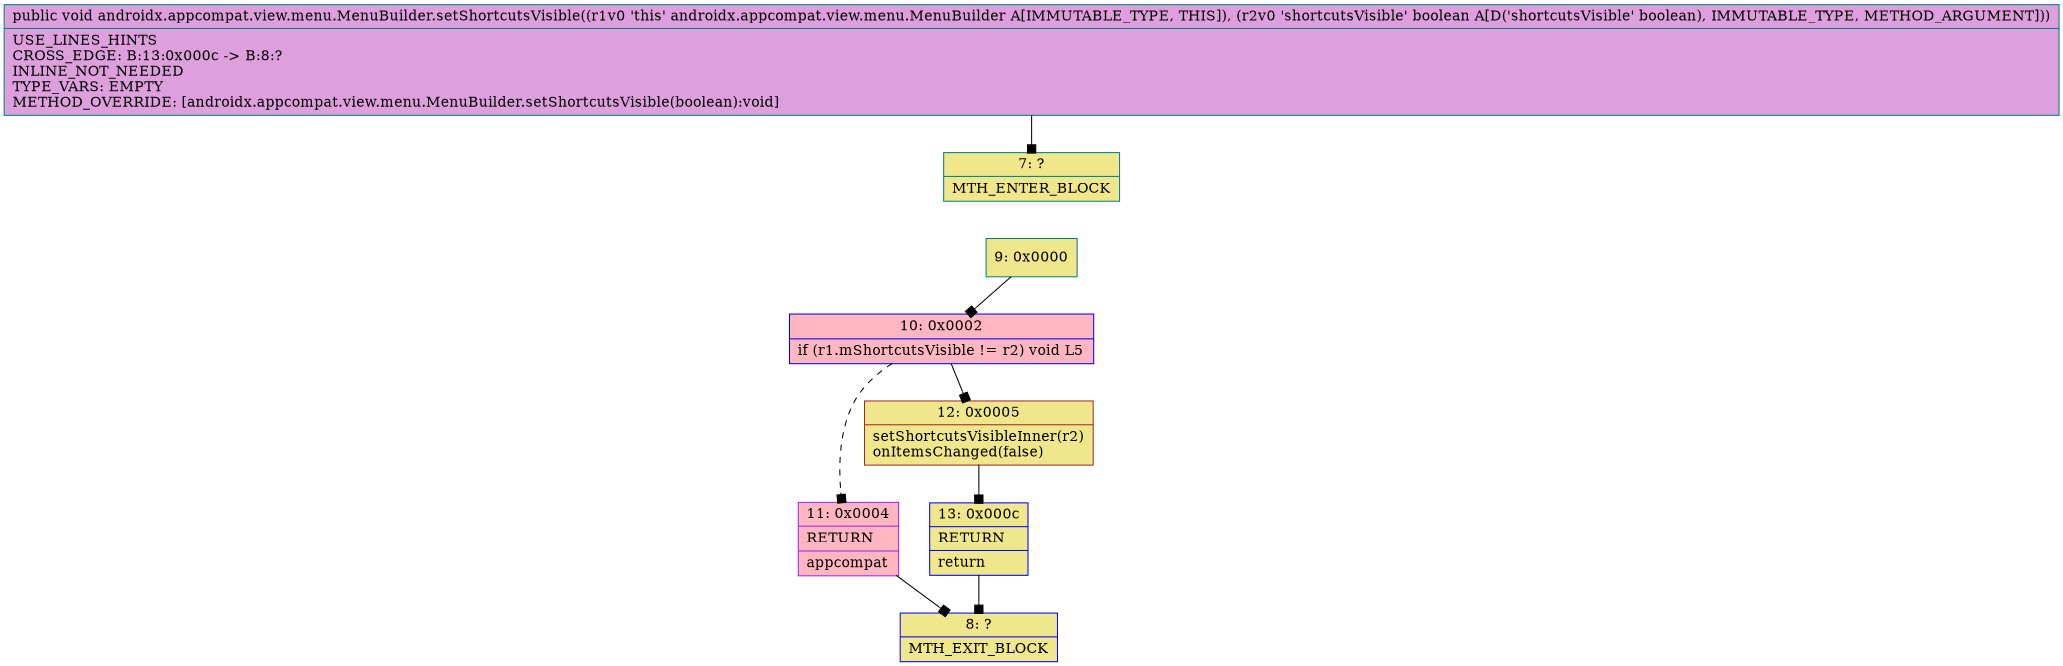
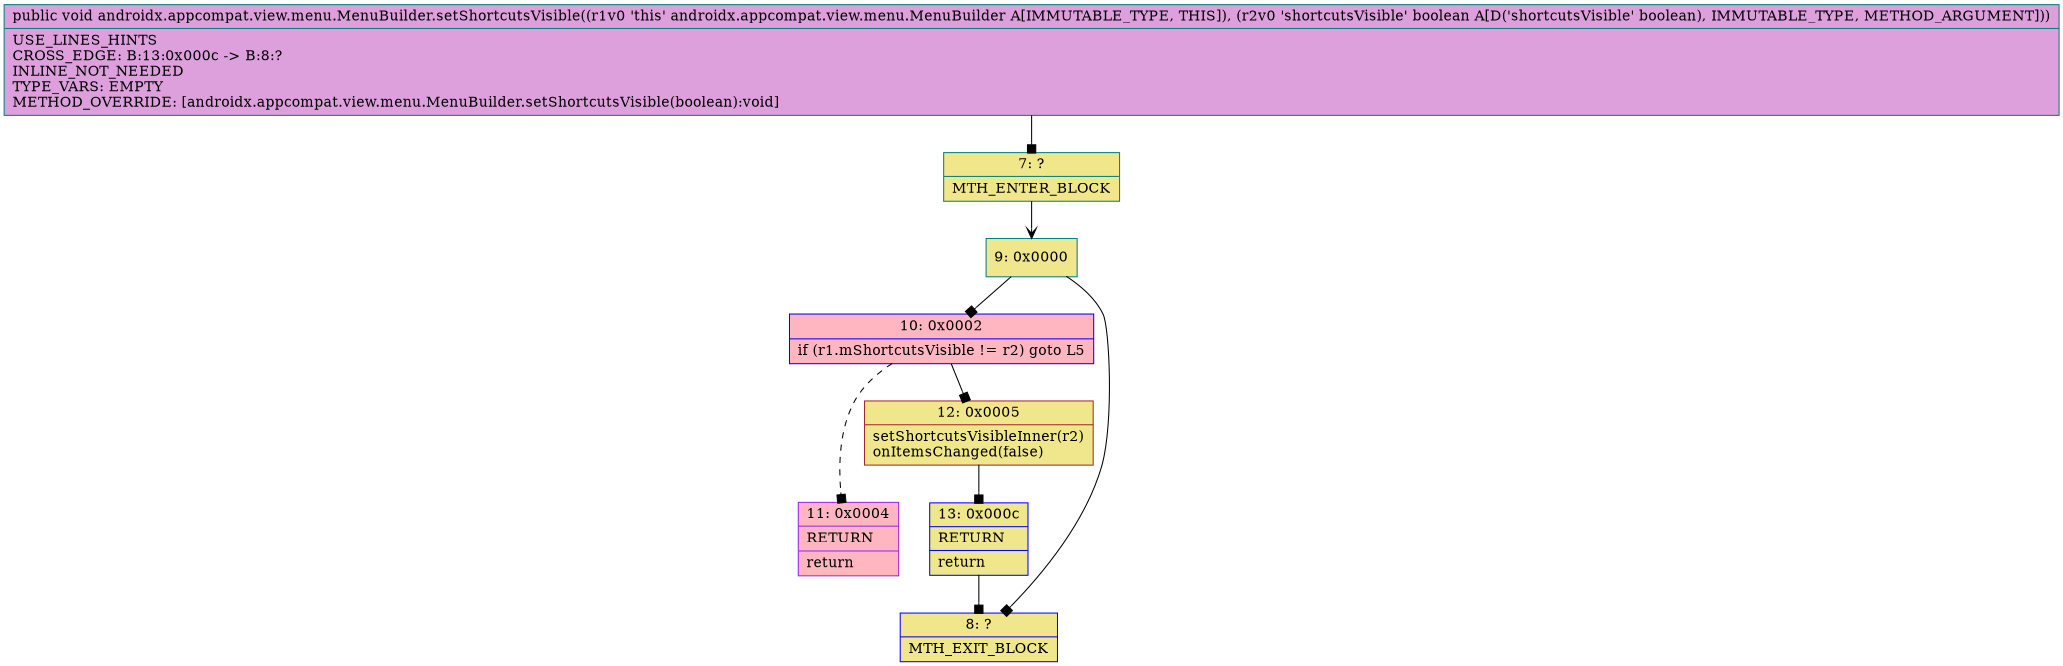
edge "7: ?" -> "9: 0x0000": added
node "10: 0x0002": text "if (r1.mShortcutsVisible != r2) void L5" -> "if (r1.mShortcutsVisible != r2) goto L5"
node "11: 0x0004": text "appcompat" -> "return"
edge "11: 0x0004" -> "8: ?": now "9: 0x0000" -> "8: ?"
